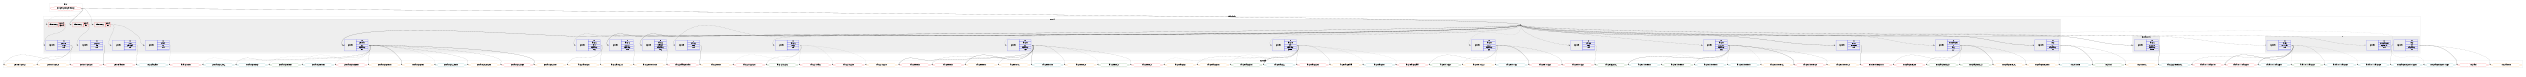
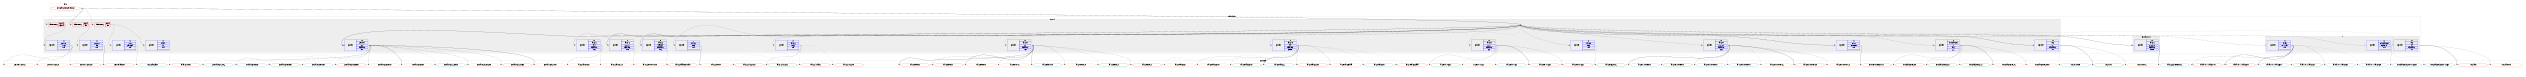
node "dev-java/xz-java-1.7": removed
node "dev-lang/polyml-5.4.1": label "dev-lang/polyml-5.4.1" -> "swi-lang/polyml-5.4.1"
